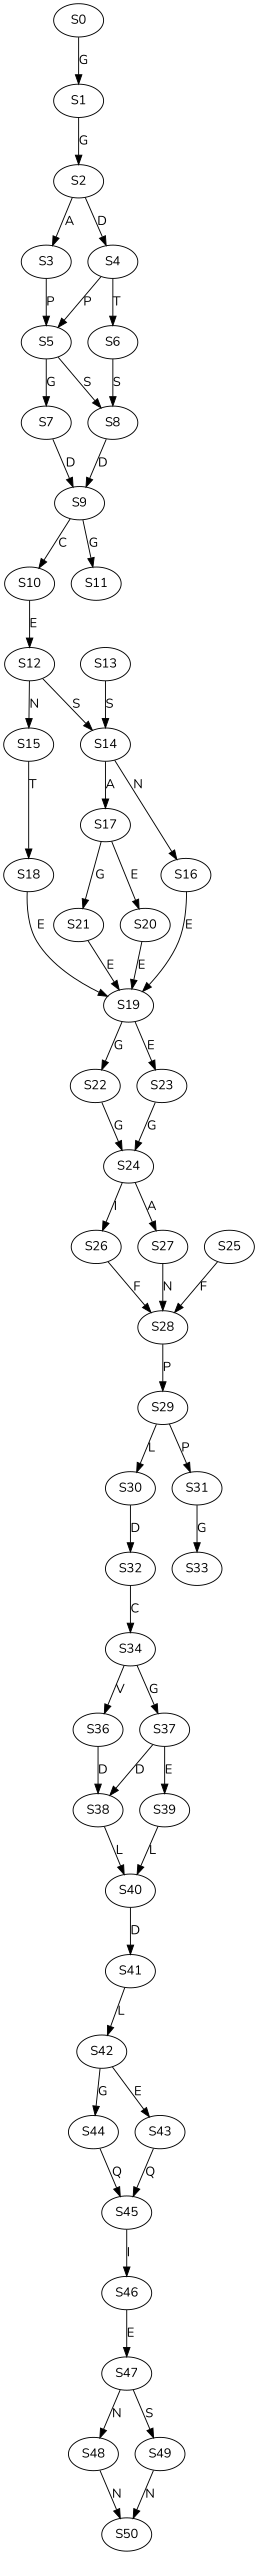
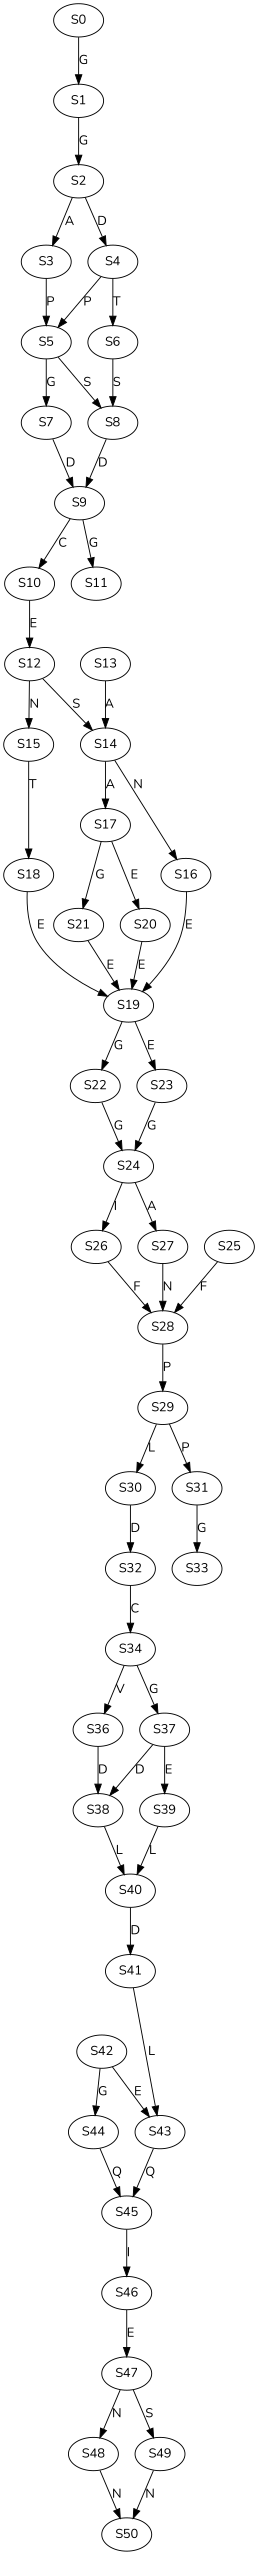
edge "S13" -> "S14": label "S" -> "A"
edge "S41" -> "S42": now "S41" -> "S43"
